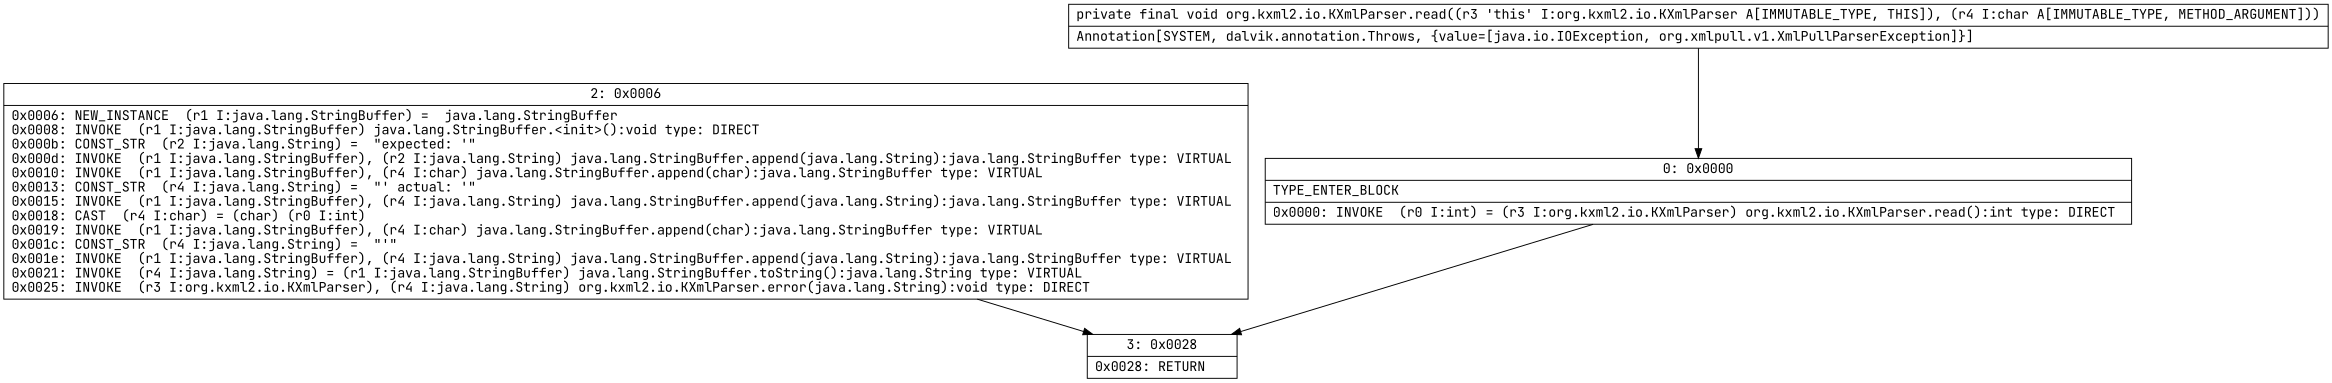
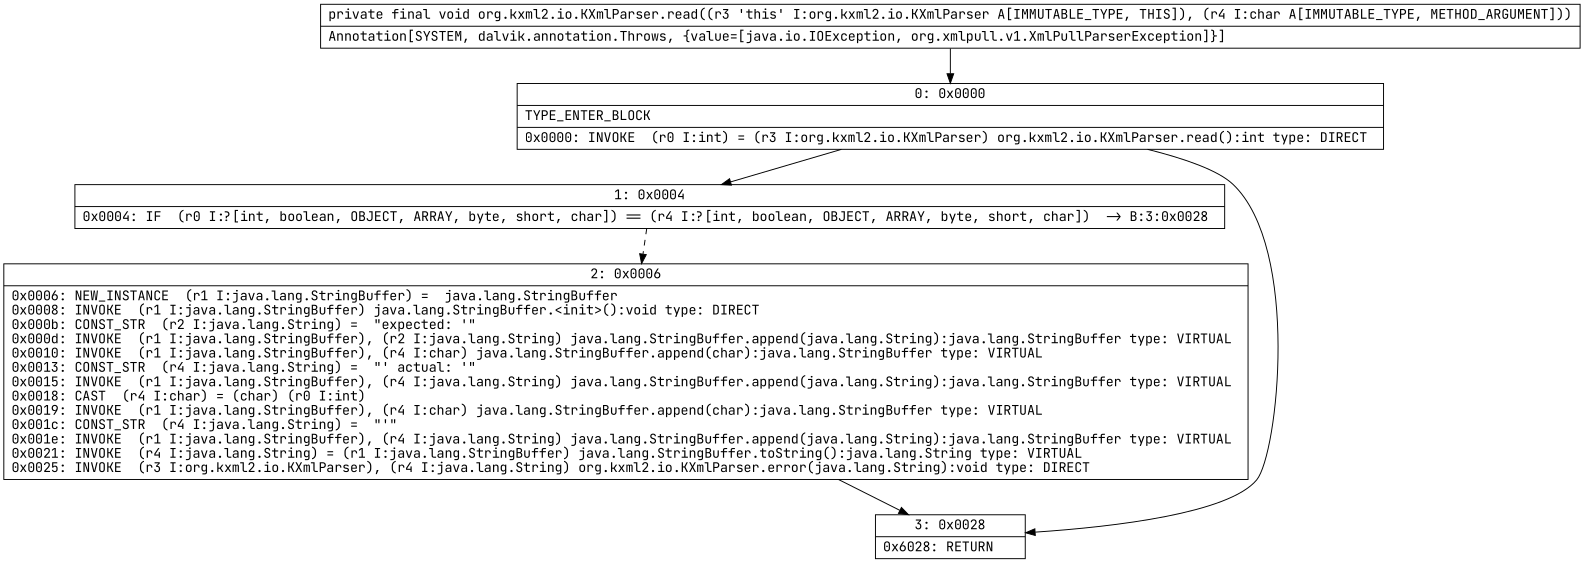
node "1: 0x0004": added
node "3: 0x0028": text "0x0028: RETURN" -> "0x6028: RETURN"
